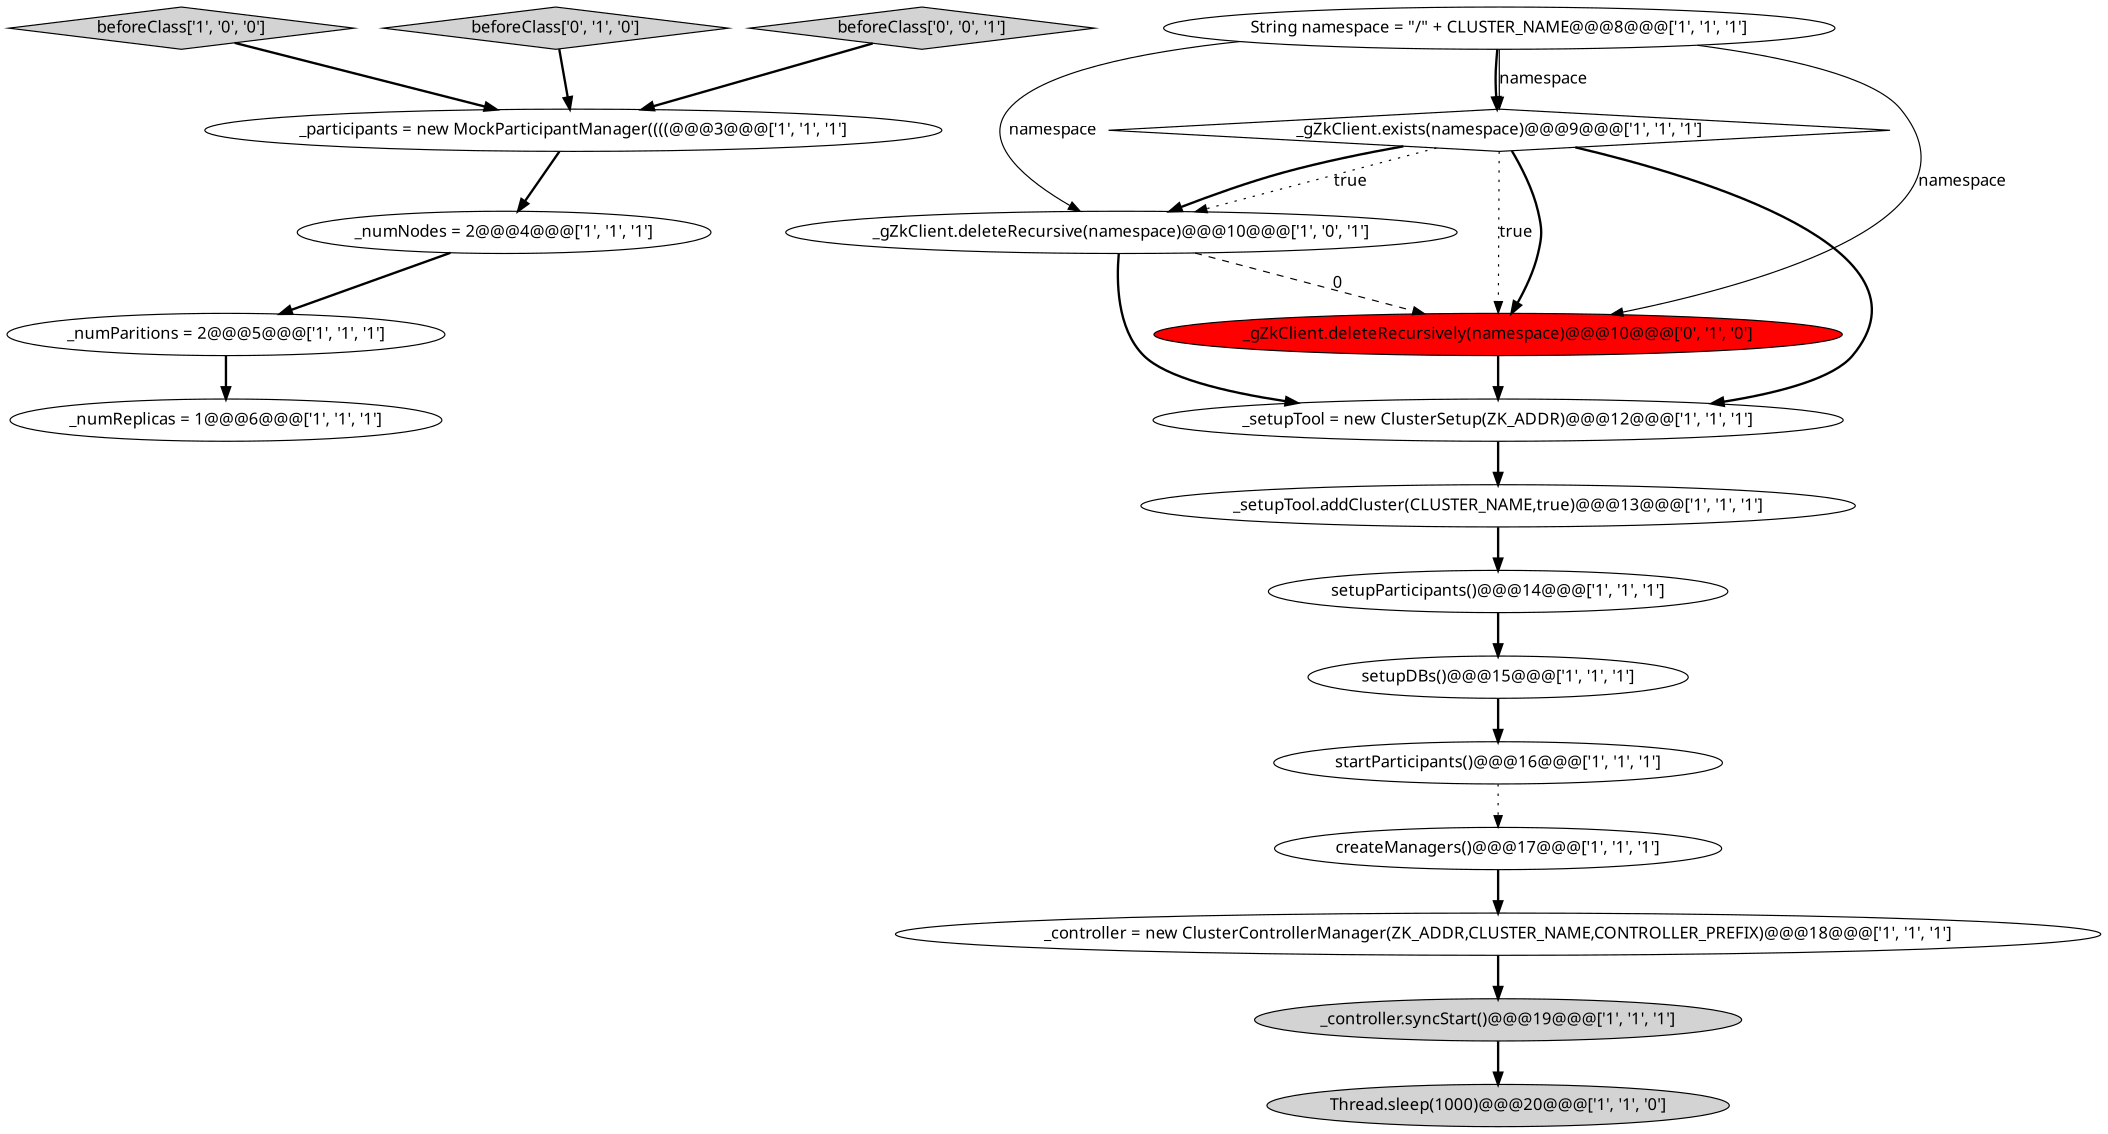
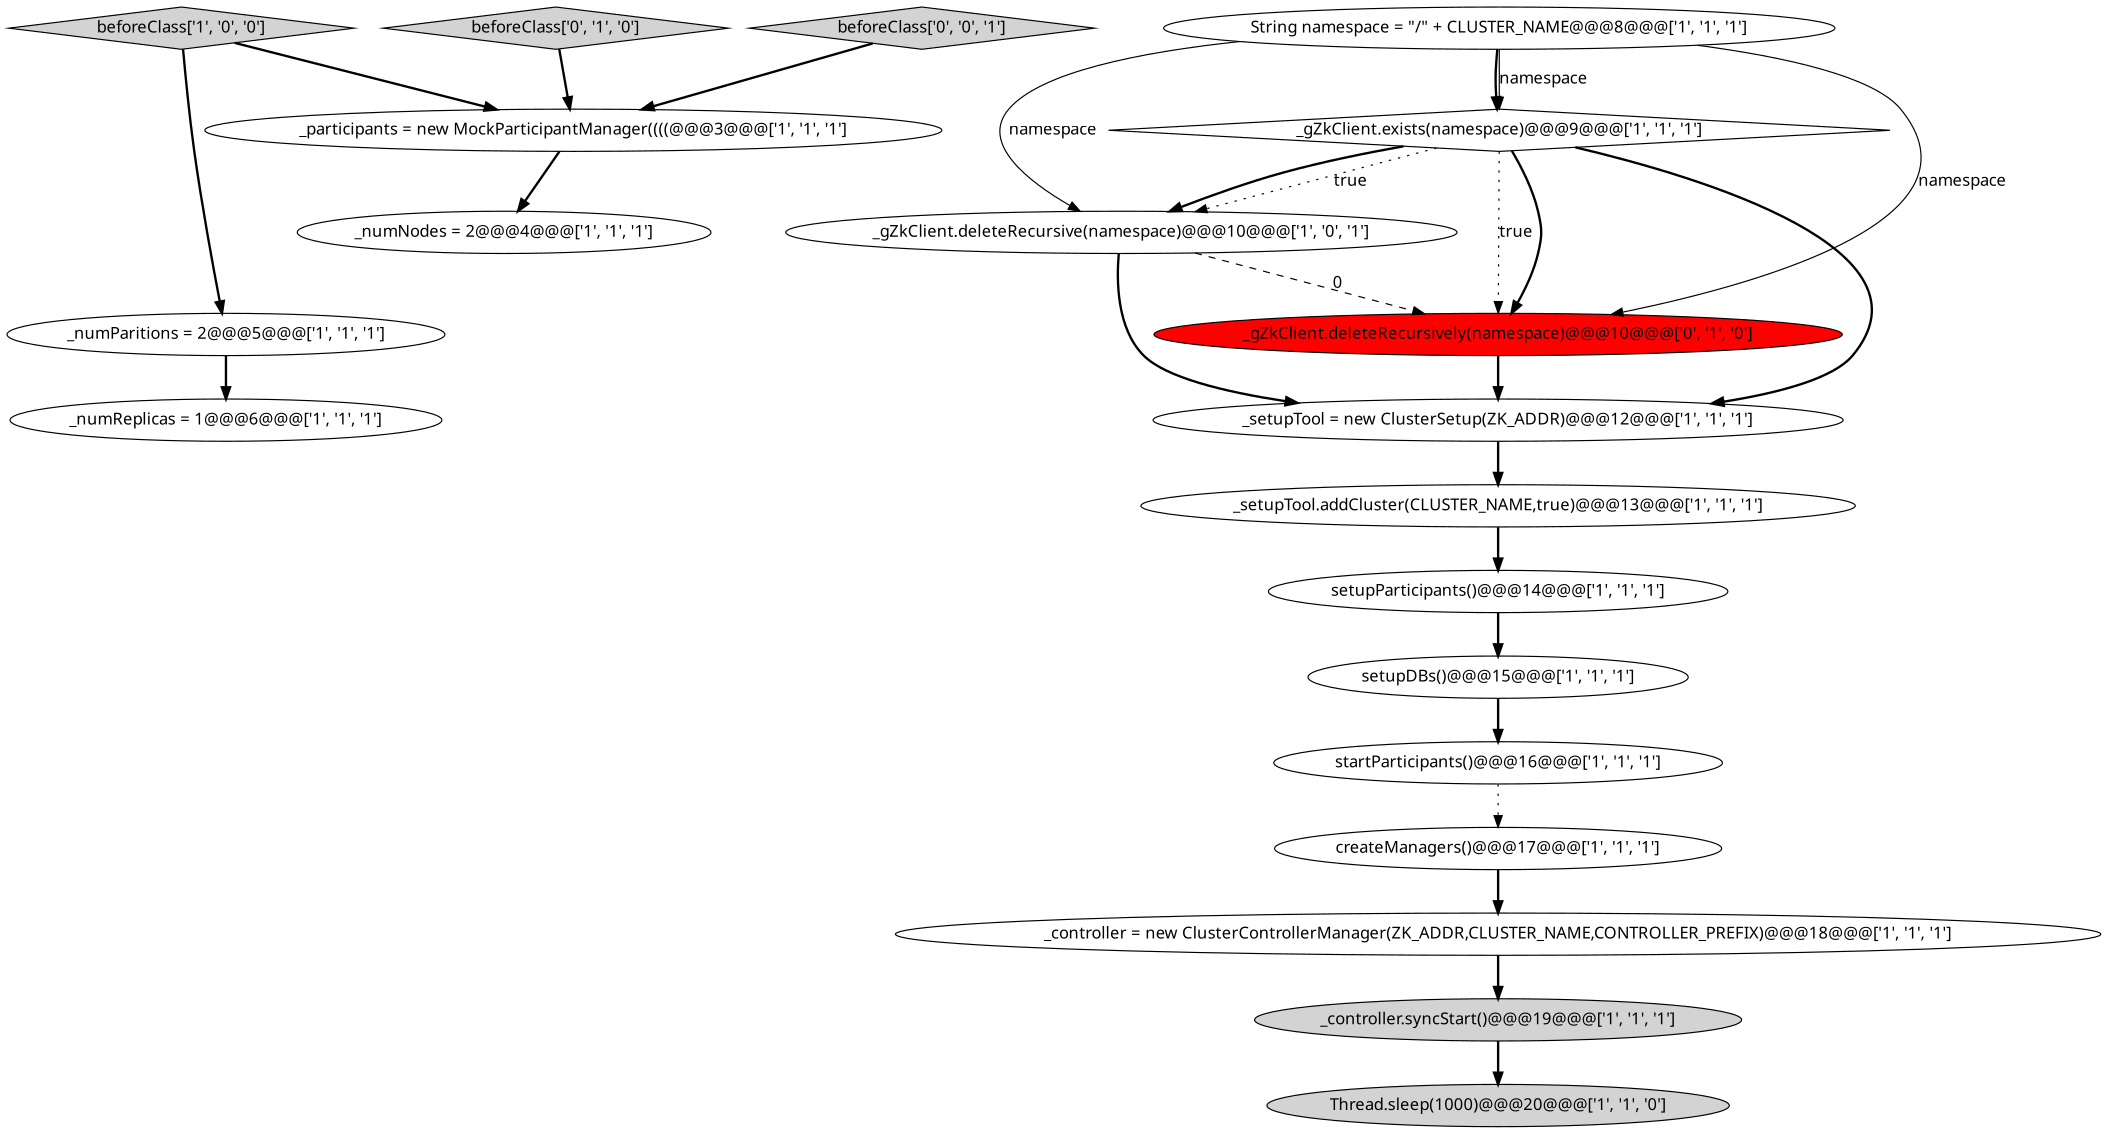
edge "_numNodes = 2@@@4@@@['1', '1', '1']" -> "_numParitions = 2@@@5@@@['1', '1', '1']": now "beforeClass['1', '0', '0']" -> "_numParitions = 2@@@5@@@['1', '1', '1']"
